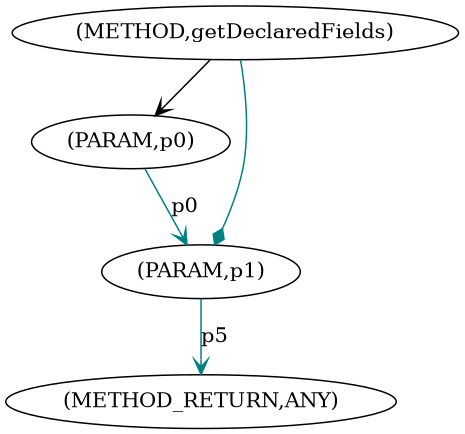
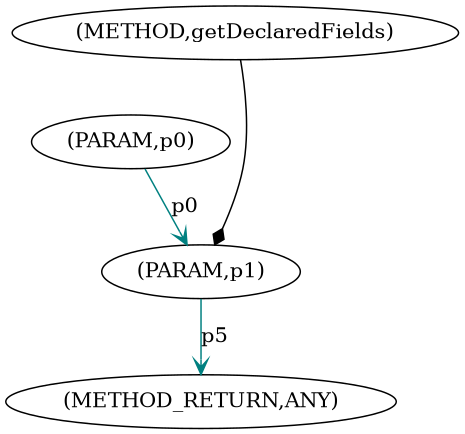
edge "(METHOD,getDeclaredFields)" -> "(PARAM,p0)": removed
edge "(METHOD,getDeclaredFields)" -> "(PARAM,p1)": color teal -> black
